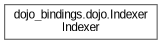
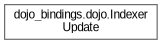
node "dojo_bindings.dojo.Indexer Indexer": label "dojo_bindings.dojo.Indexer Indexer" -> "dojo_bindings.dojo.Indexer Update"
